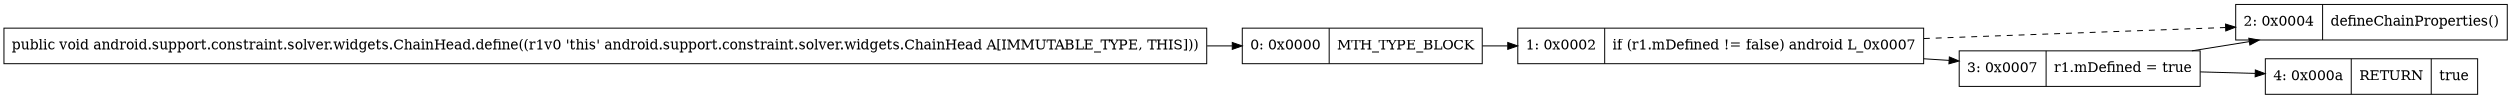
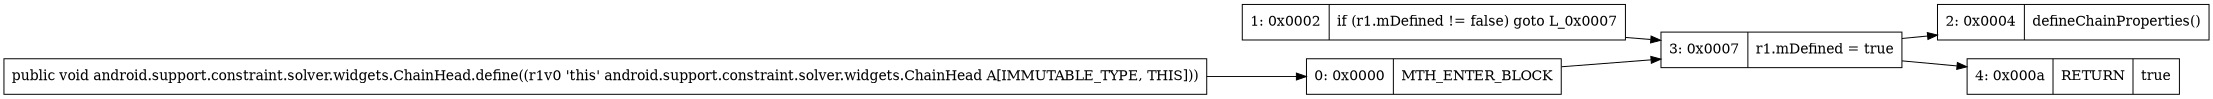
edge "1: 0x0002" -> "2: 0x0004": removed
node "0: 0x0000": text "MTH_TYPE_BLOCK" -> "MTH_ENTER_BLOCK"
node "1: 0x0002": text "if (r1.mDefined != false) android L_0x0007" -> "if (r1.mDefined != false) goto L_0x0007"
edge "0: 0x0000" -> "1: 0x0002": now "0: 0x0000" -> "3: 0x0007"
